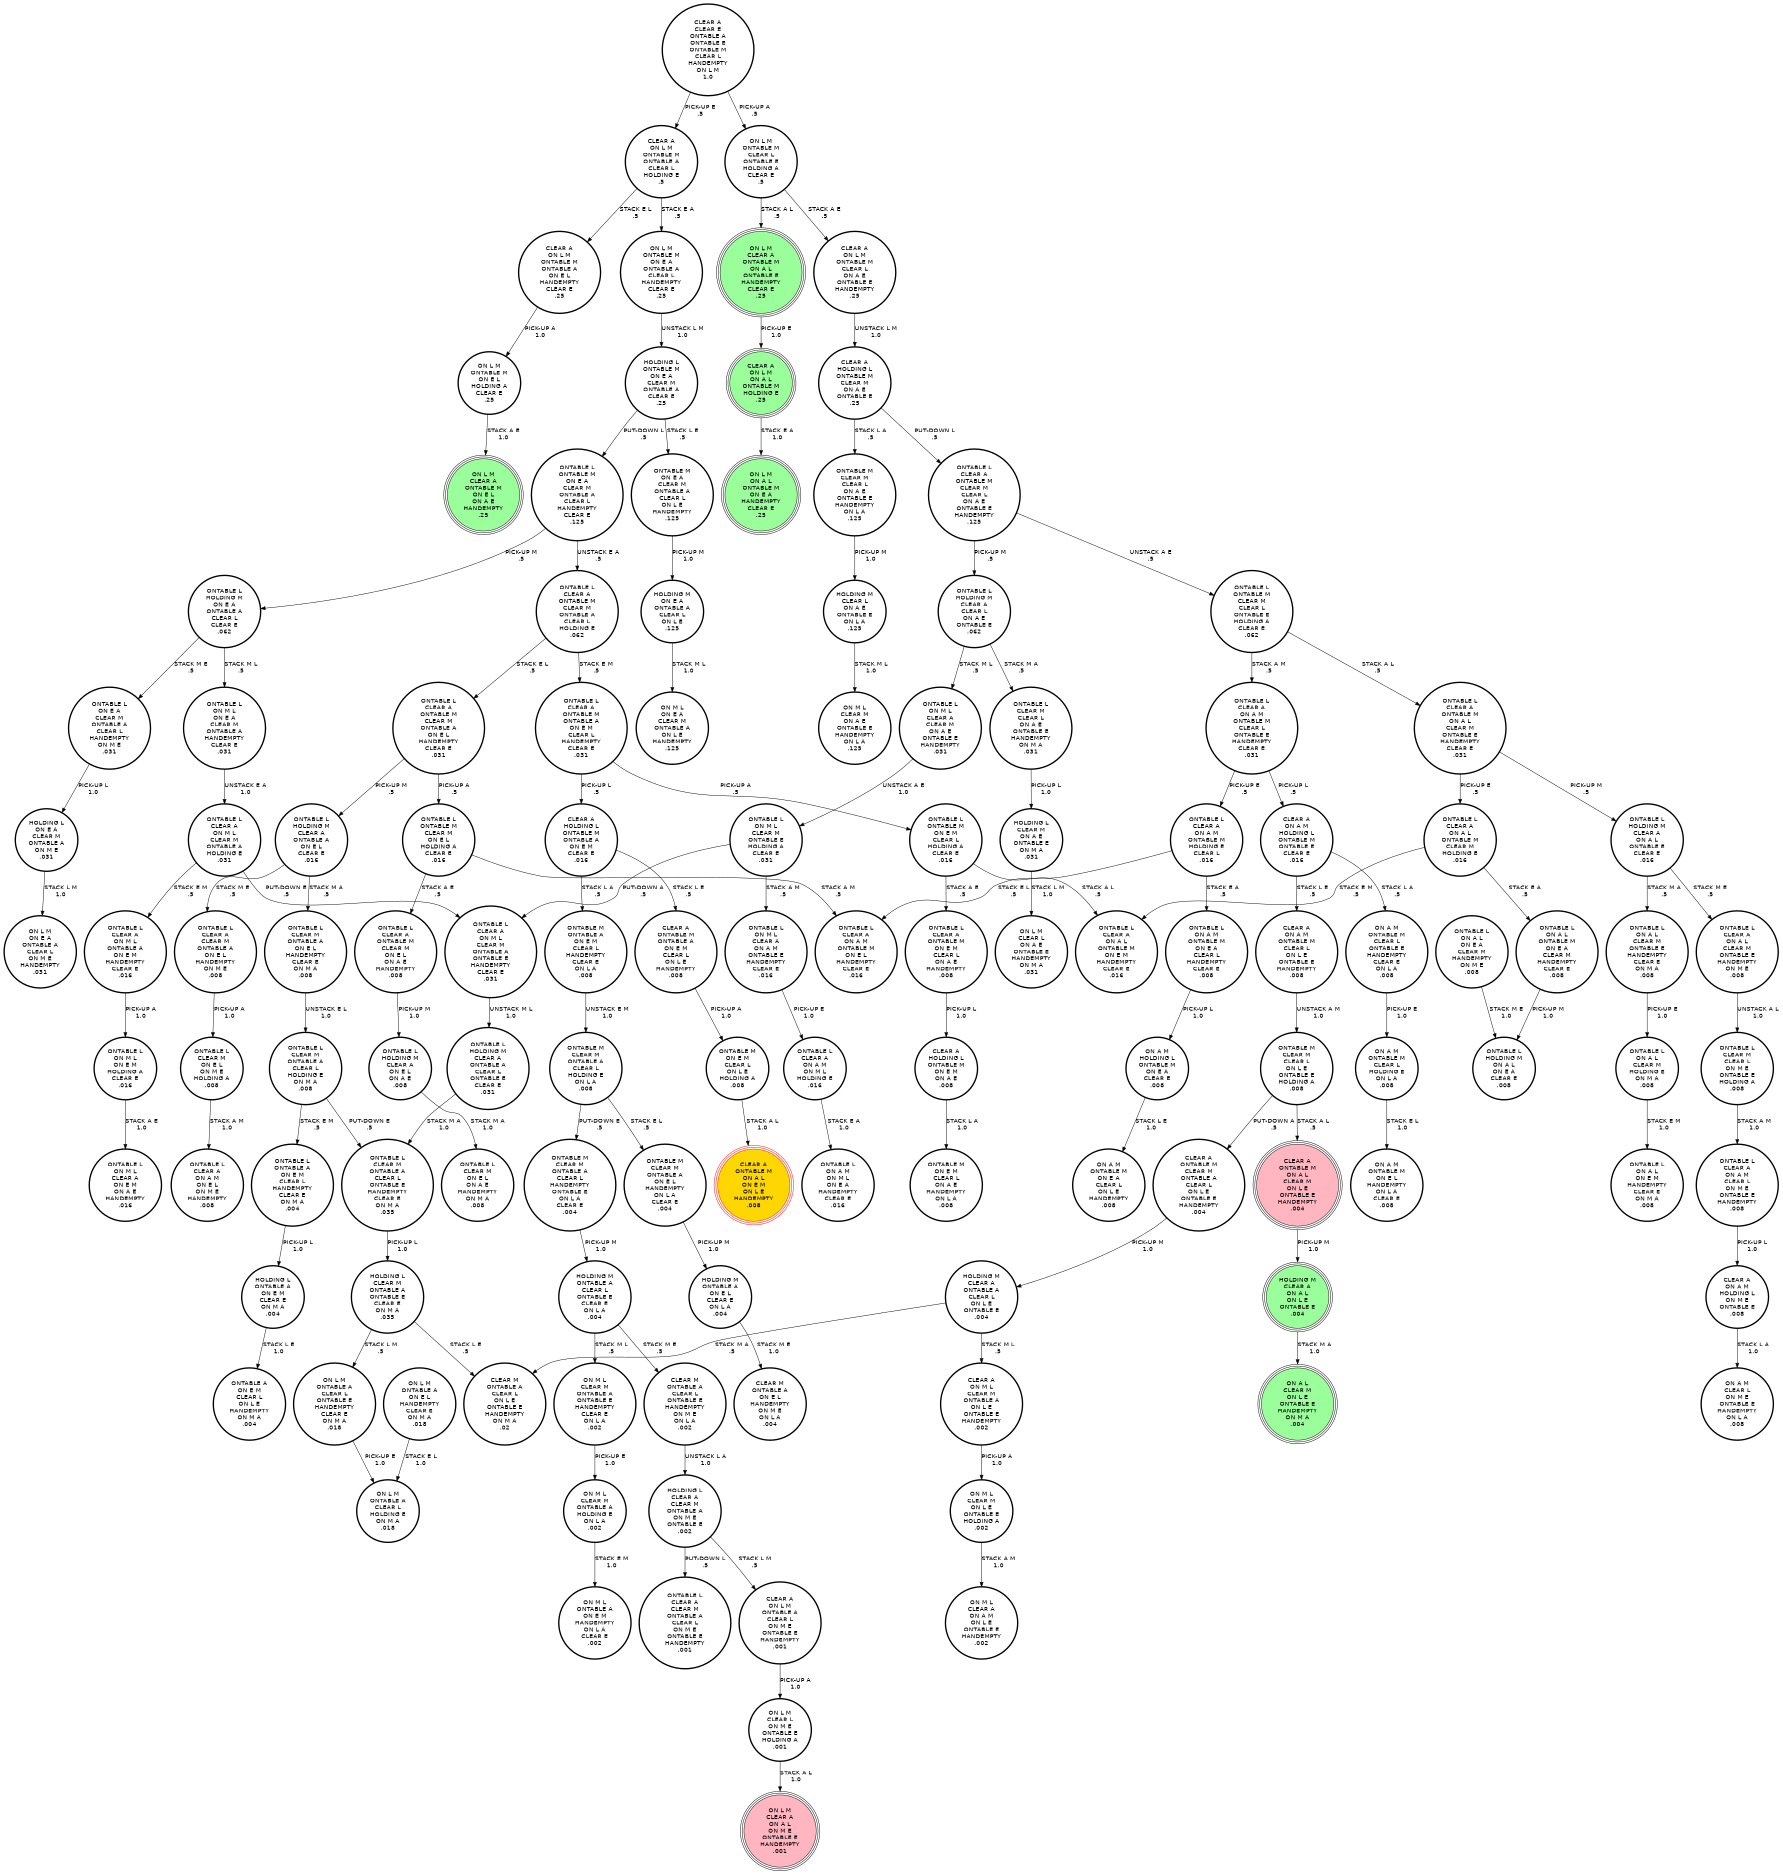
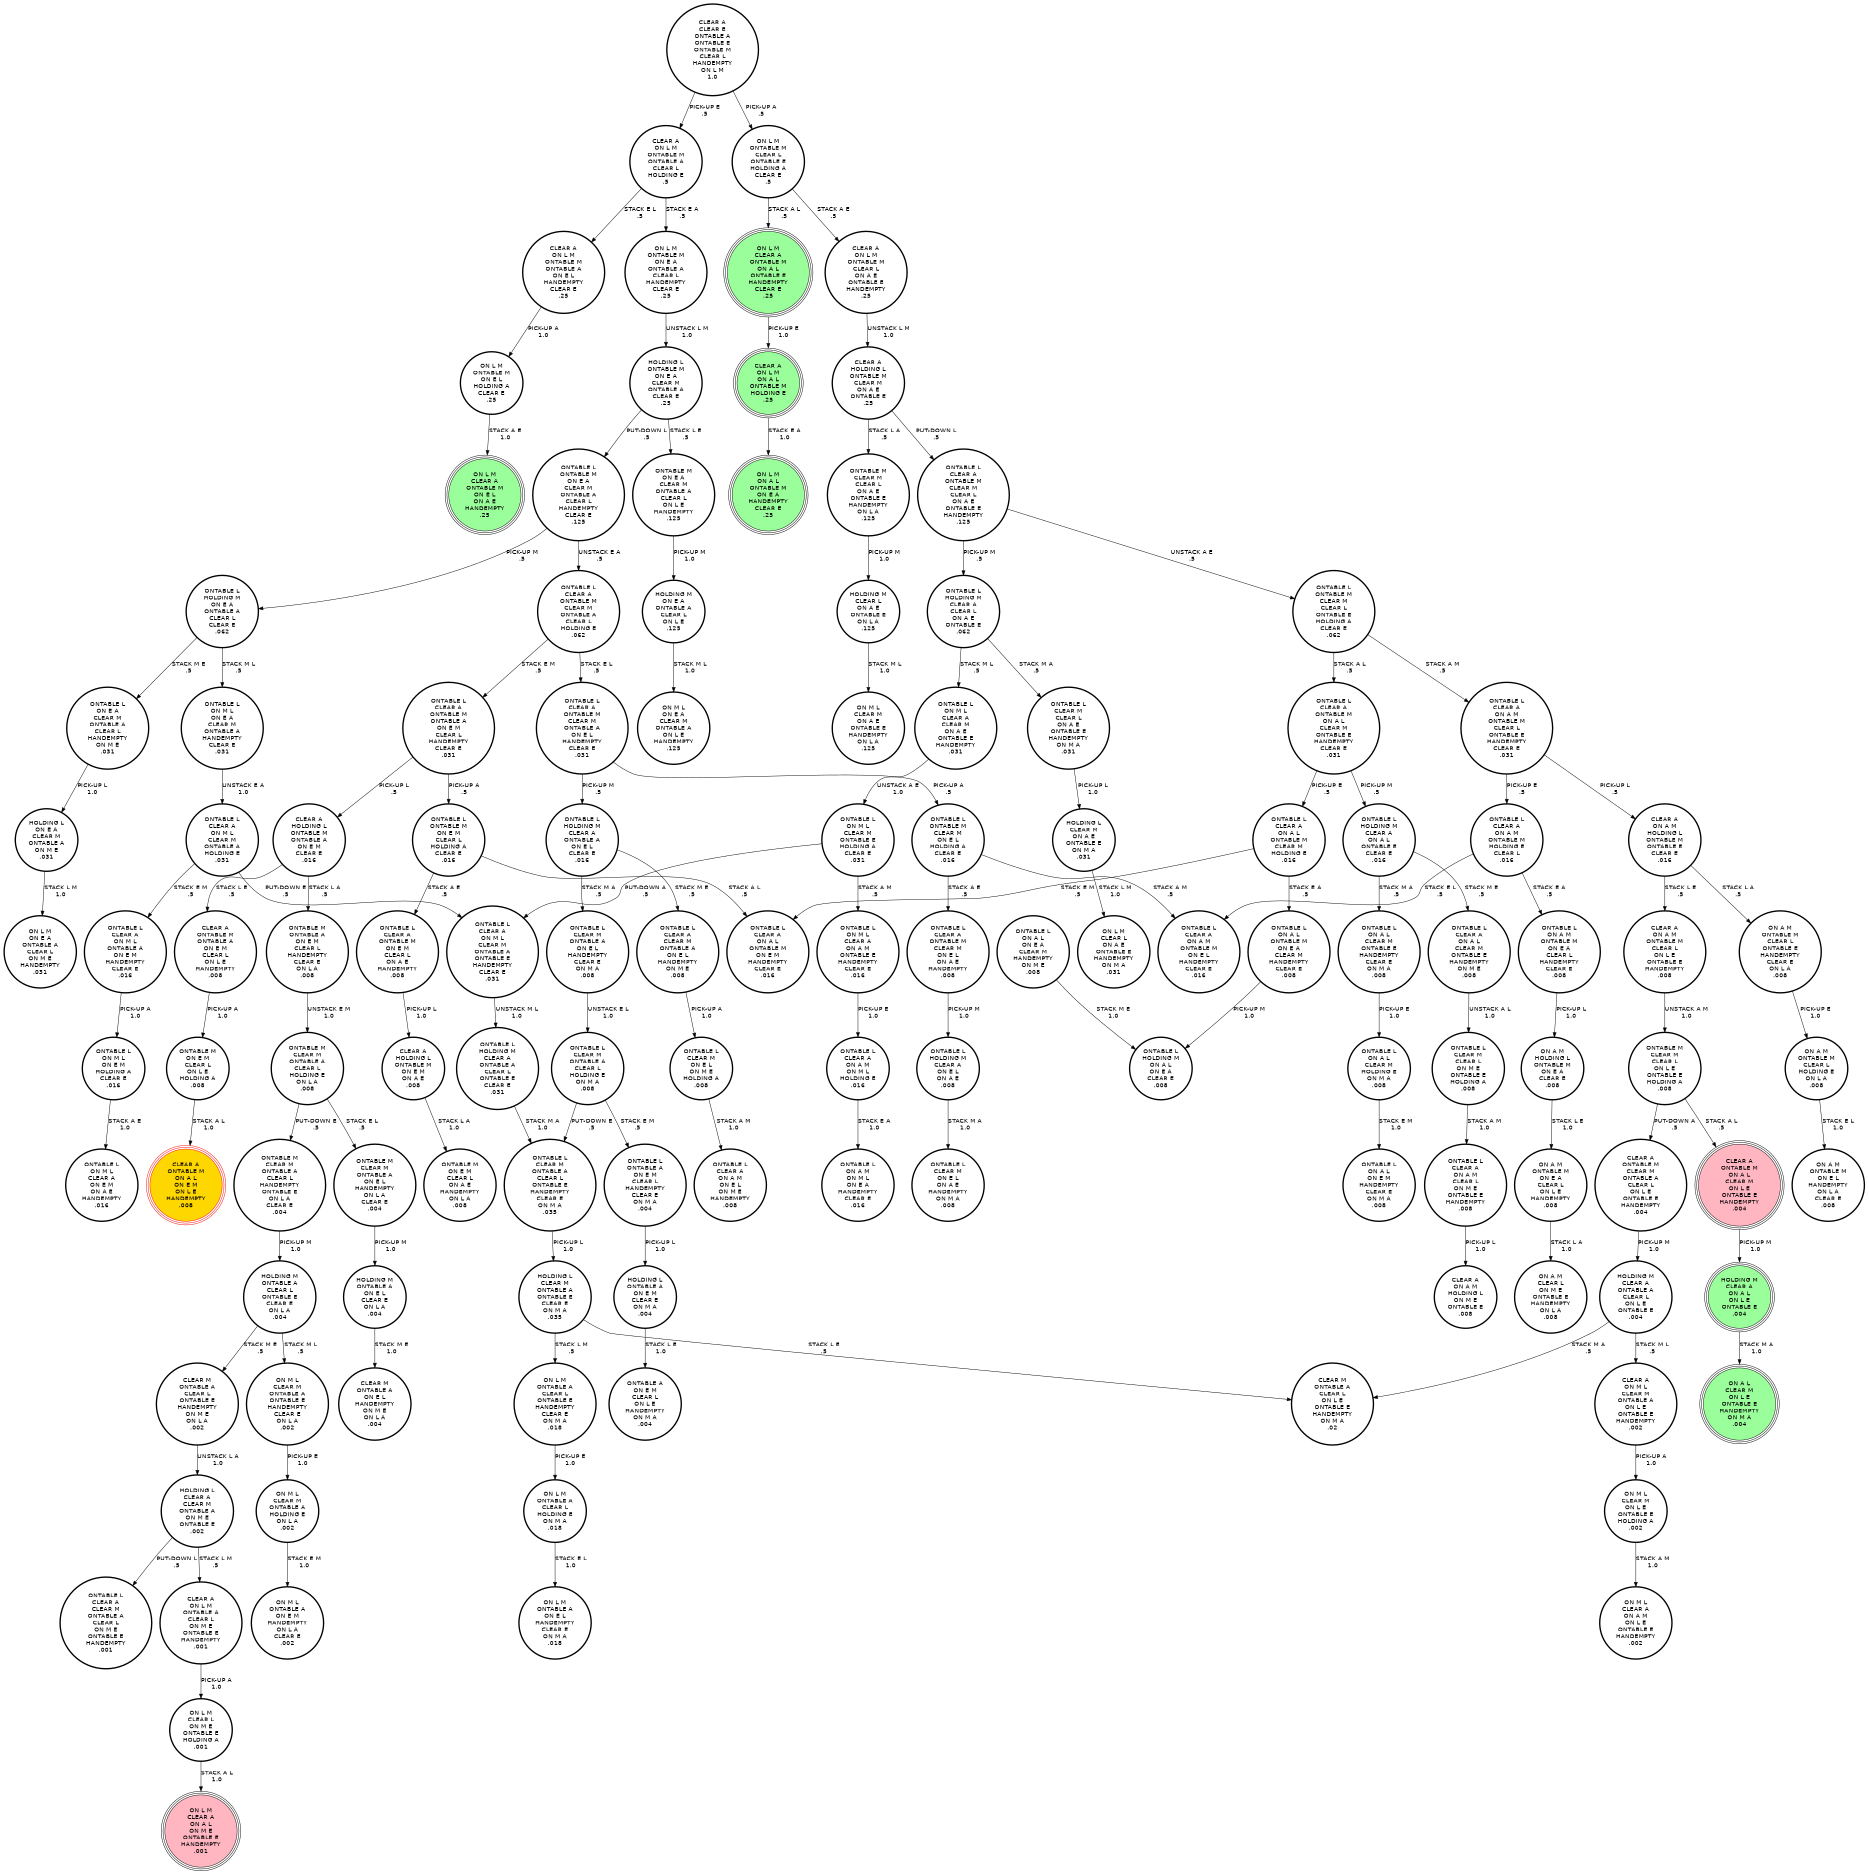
edge "CLEAR A ON A M HOLDING L ON M E ONTABLE E .008" -> "ON A M CLEAR L ON M E ONTABLE E HANDEMPTY ON L A .008": now "ON A M ONTABLE M ON E A CLEAR L ON L E HANDEMPTY .008" -> "ON A M CLEAR L ON M E ONTABLE E HANDEMPTY ON L A .008"
edge "ON L M ONTABLE A ON E L HANDEMPTY CLEAR E ON M A .018" -> "ON L M ONTABLE A CLEAR L HOLDING E ON M A .018": reversed
